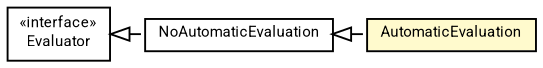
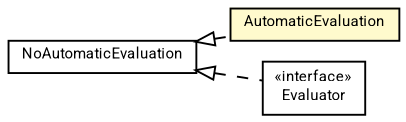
edge "NoAutomaticEvaluation" -> "Evaluator": reversed
